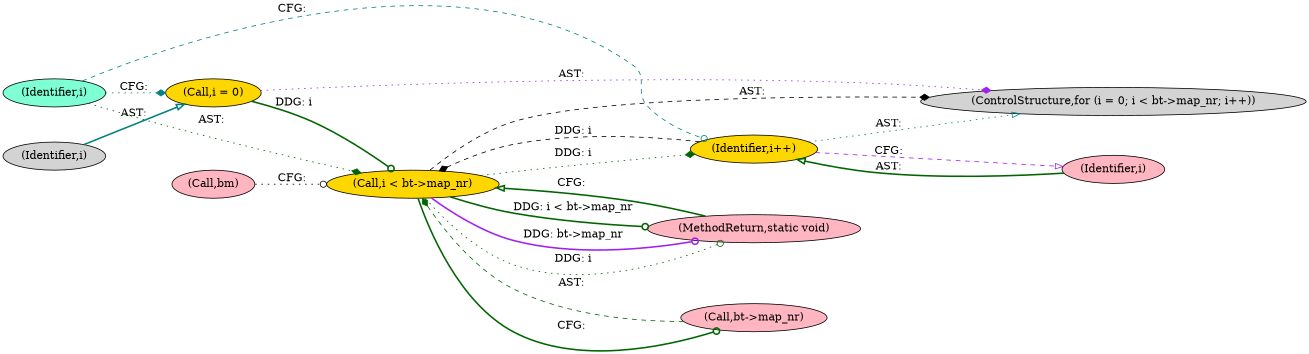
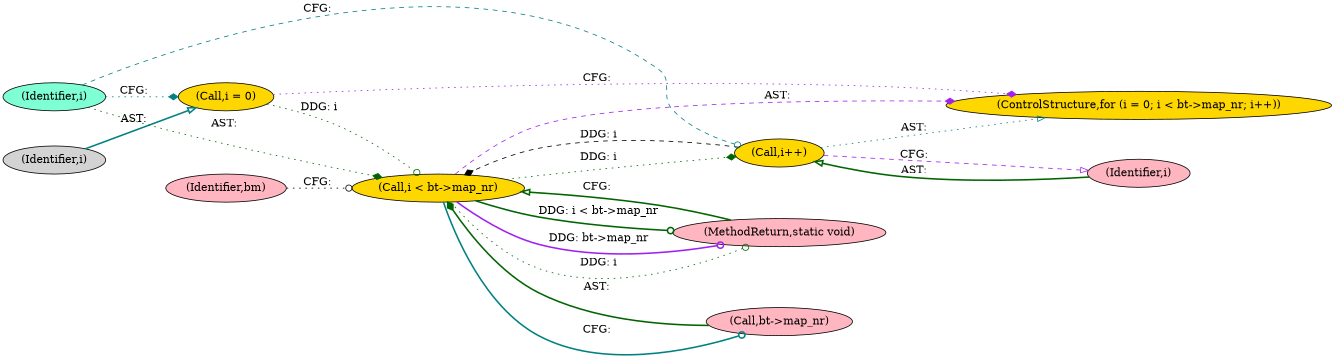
edge "(Call,i = 0)" -> "(ControlStructure,for (i = 0; i < bt->map_nr; i++))": label "AST: " -> "CFG: "
node "(ControlStructure,for (i = 0; i < bt->map_nr; i++))": fillcolor lightgrey -> gold
edge "(Call,i < bt->map_nr)" -> "(ControlStructure,for (i = 0; i < bt->map_nr; i++))": color black -> purple
edge "(Call,i = 0)" -> "(Call,i < bt->map_nr)": style bold -> dotted
node "(Identifier,i++)": label "(Identifier,i++)" -> "(Call,i++)"
node "(Call,bm)": label "(Call,bm)" -> "(Identifier,bm)"
edge "(Call,bt->map_nr)" -> "(Call,i < bt->map_nr)": style dashed -> bold
edge "(Call,i < bt->map_nr)" -> "(Call,bt->map_nr)": color darkgreen -> teal
